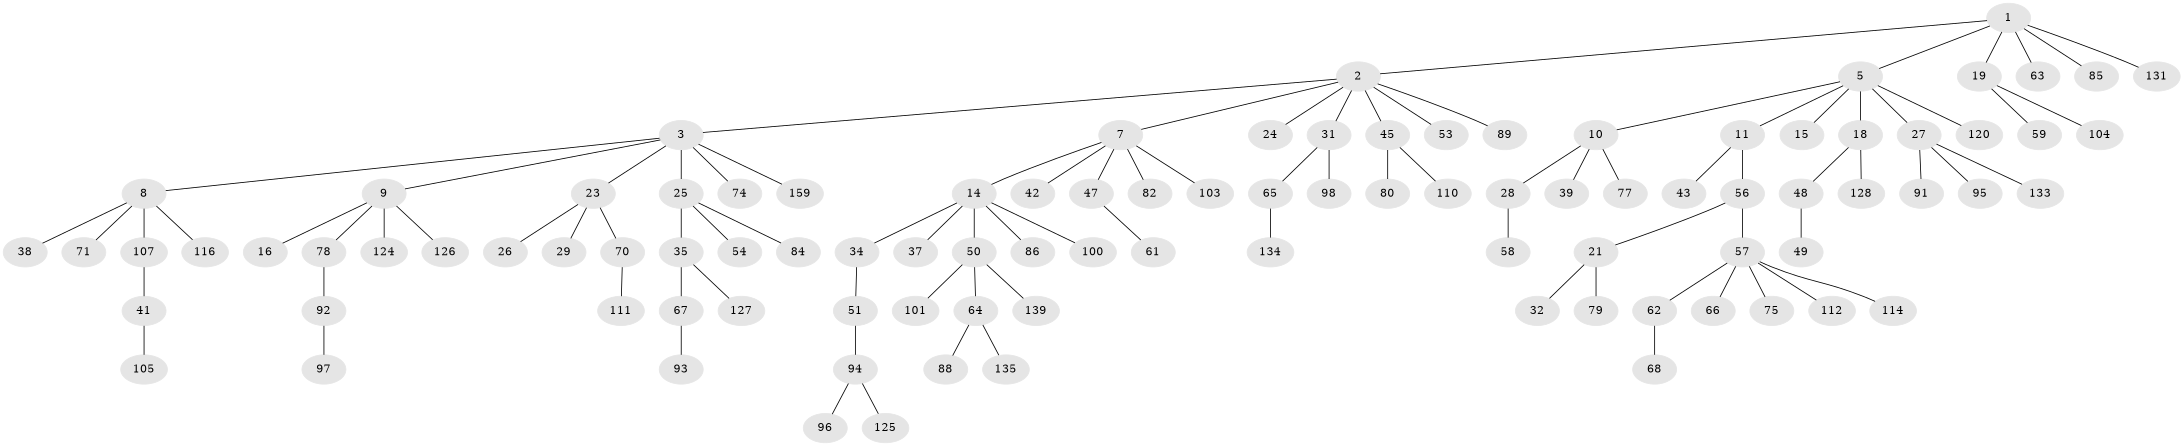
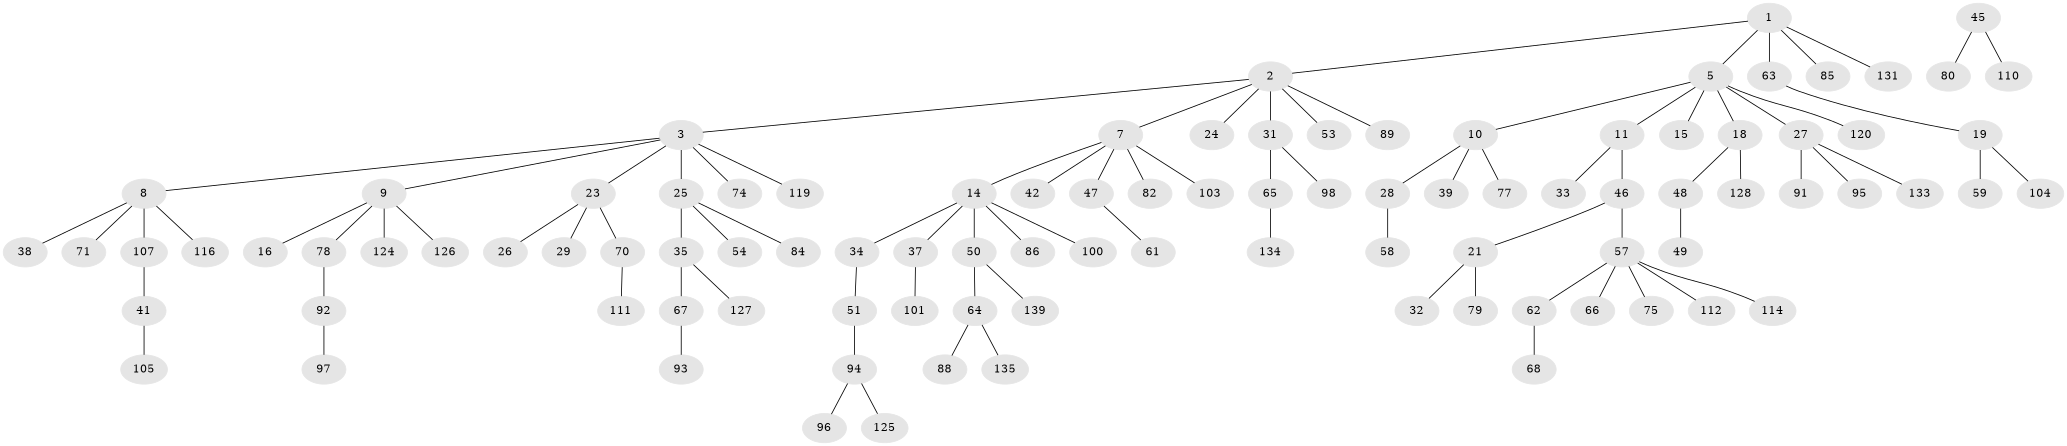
edge "1" -- "19": now "63" -- "19"
edge "2" -- "45": removed
node "159": label "159" -> "119"
node "43": label "43" -> "33"
node "56": label "56" -> "46"
edge "50" -- "101": now "37" -- "101"
